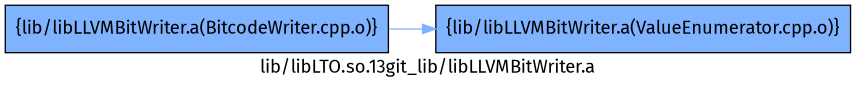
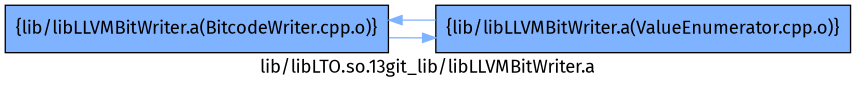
edge "{lib/libLLVMBitWriter.a(ValueEnumerator.cpp.o)}" -> "{lib/libLLVMBitWriter.a(BitcodeWriter.cpp.o)}": added
